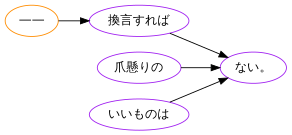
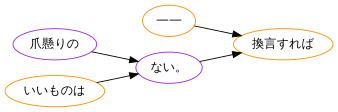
node "換言すれば": color purple -> darkorange
edge "換言すれば" -> "ない。": reversed
node "いいものは": color purple -> darkorange
